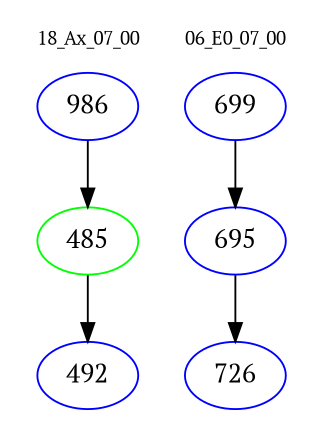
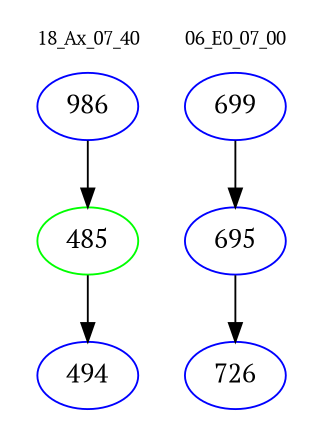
cluster "18_Ax_07_00": label "18_Ax_07_00" -> "18_Ax_07_40"
node "492": label "492" -> "494"
